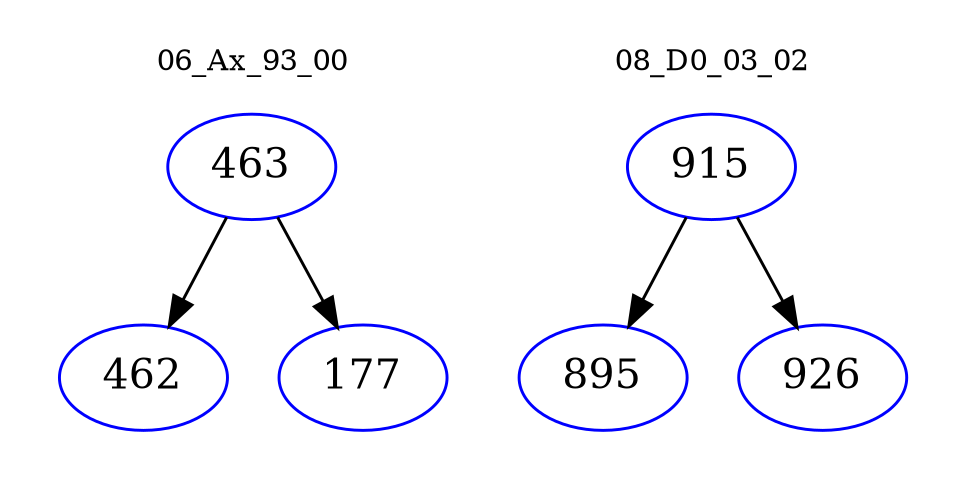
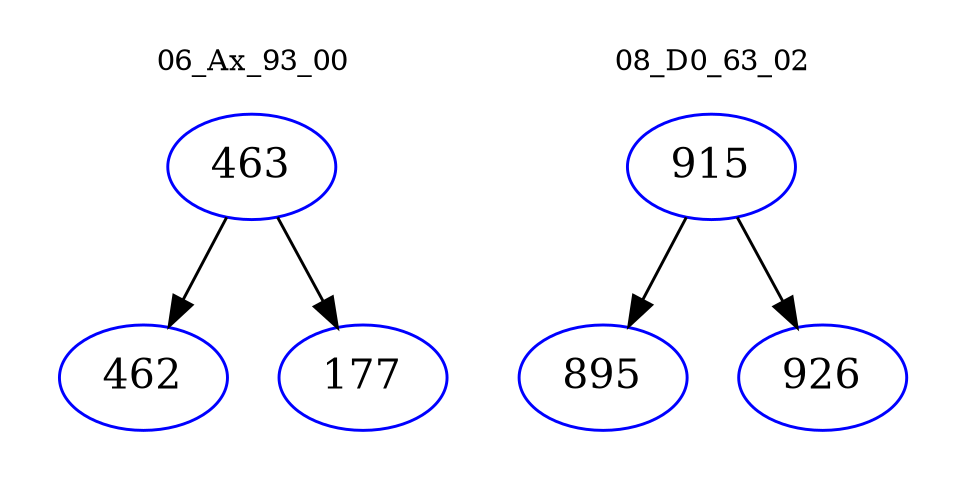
cluster "08_D0_03_02": label "08_D0_03_02" -> "08_D0_63_02"
